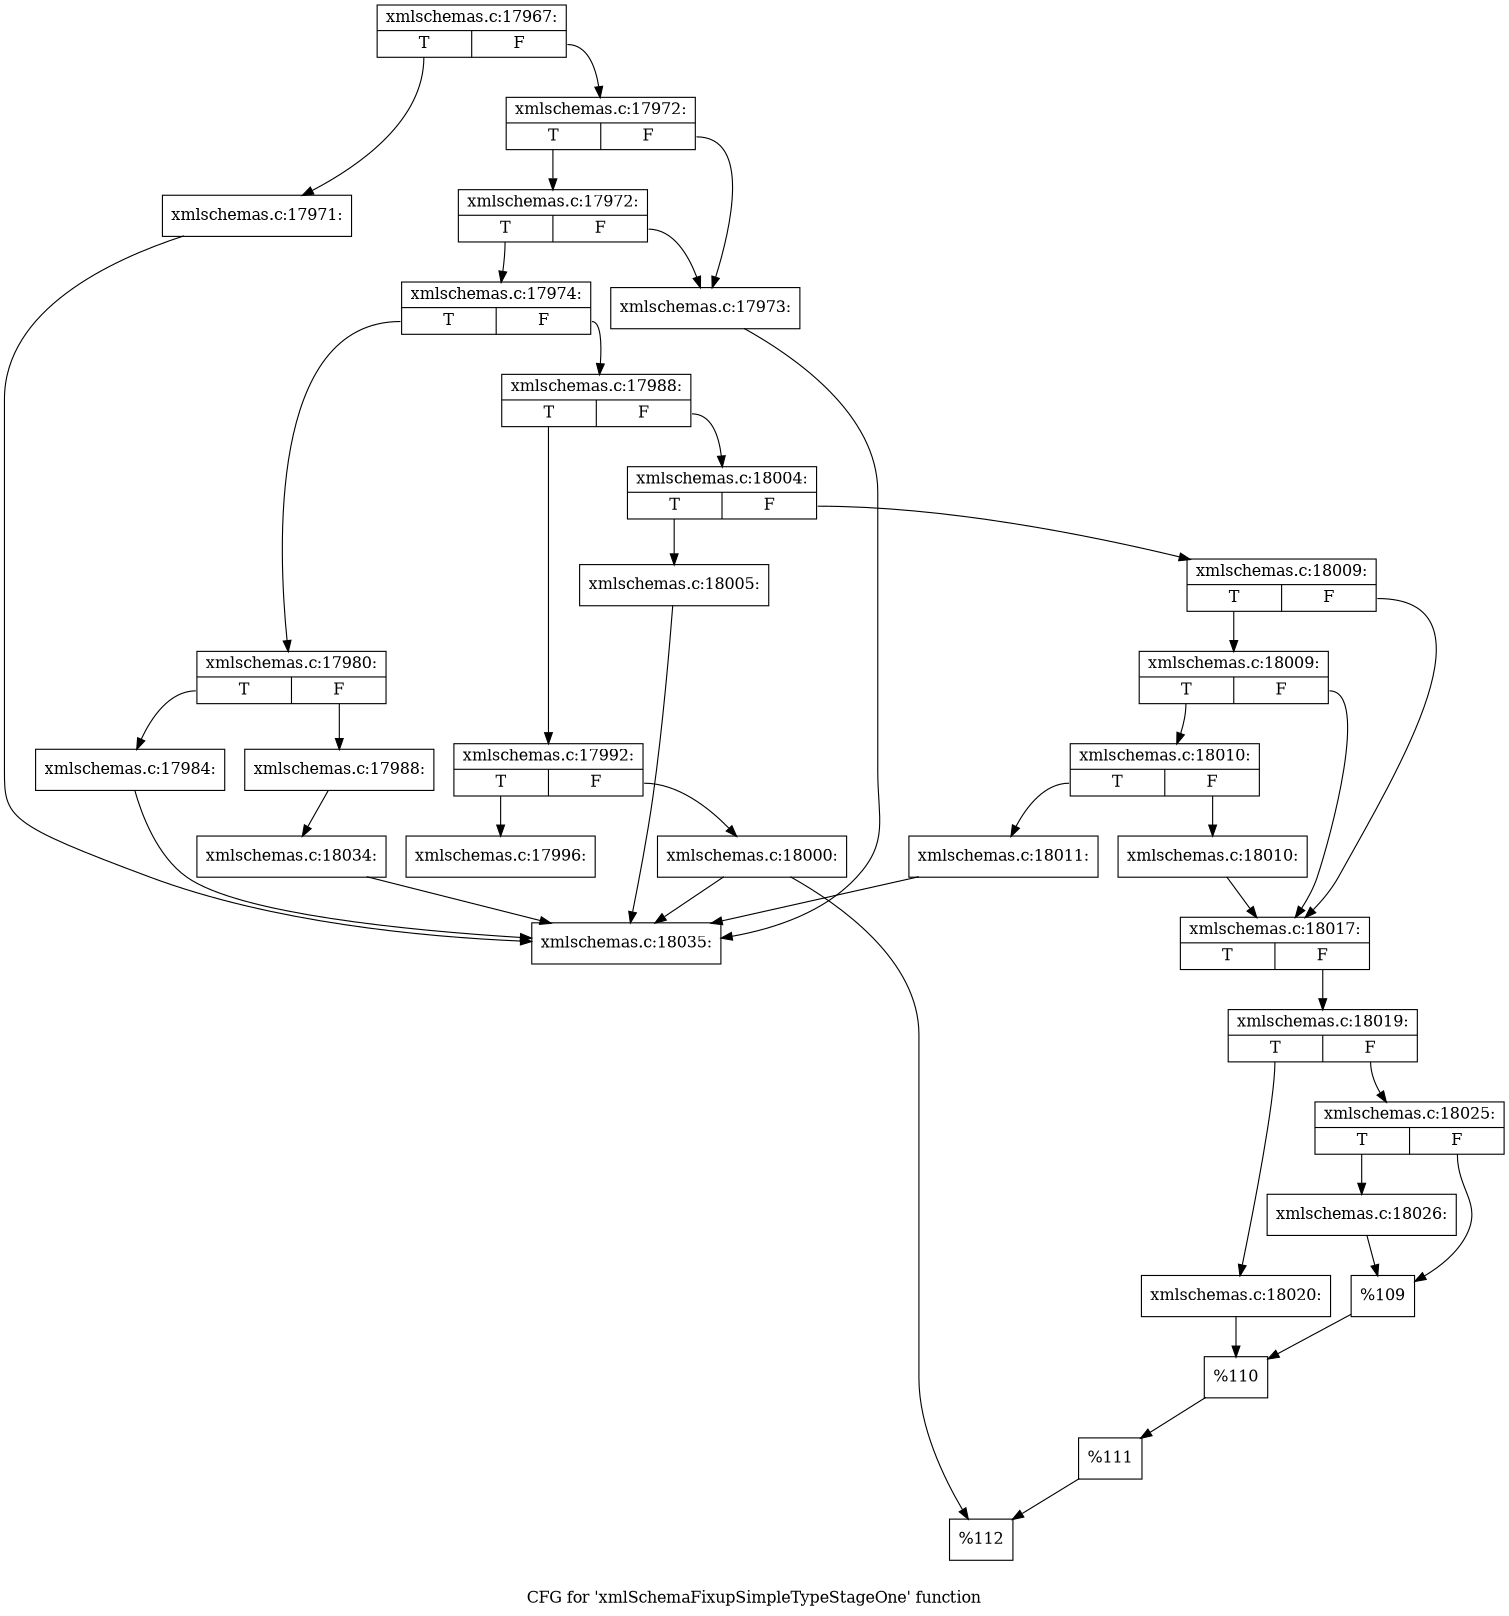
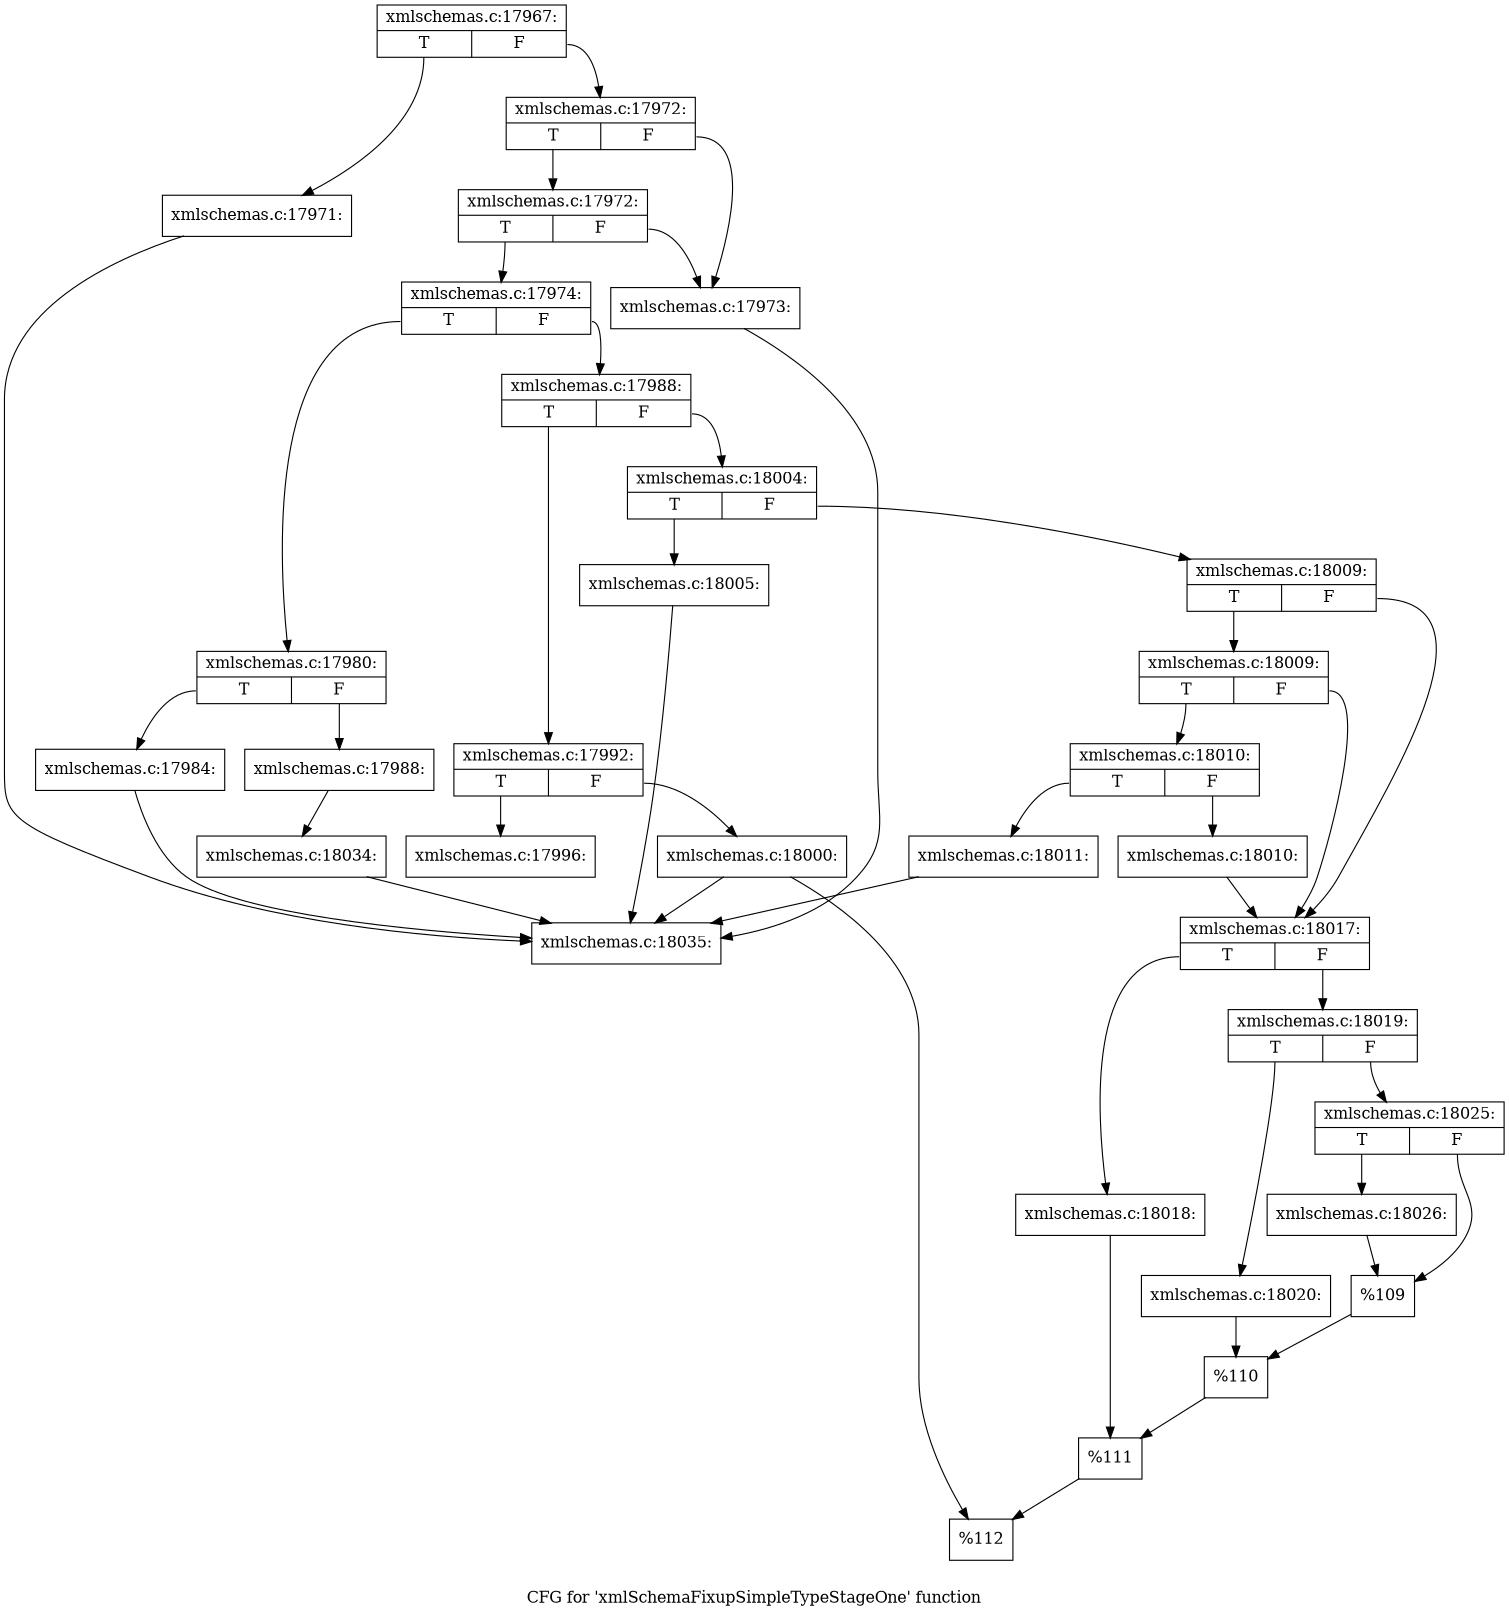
node "xmlschemas.c:18018:": added
